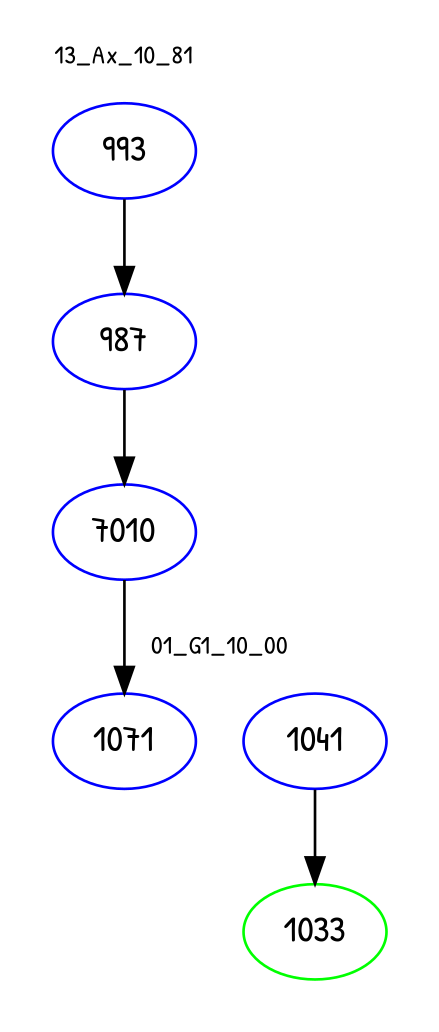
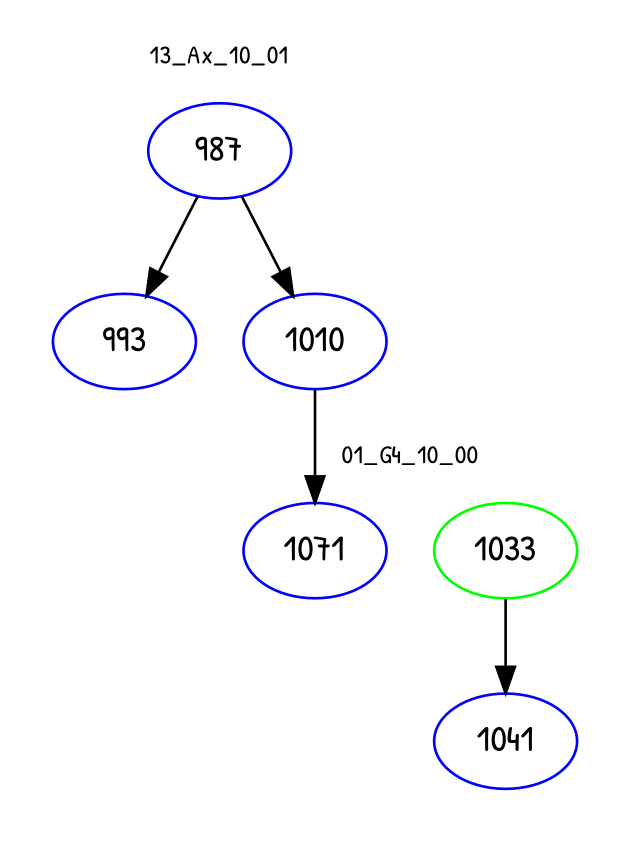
cluster "13_Ax_10_81": label "13_Ax_10_81" -> "13_Ax_10_01"
edge "993" -> "987": reversed
node "7010": label "7010" -> "1010"
cluster "01_G1_10_00": label "01_G1_10_00" -> "01_G4_10_00"
edge "1041" -> "1033": reversed
